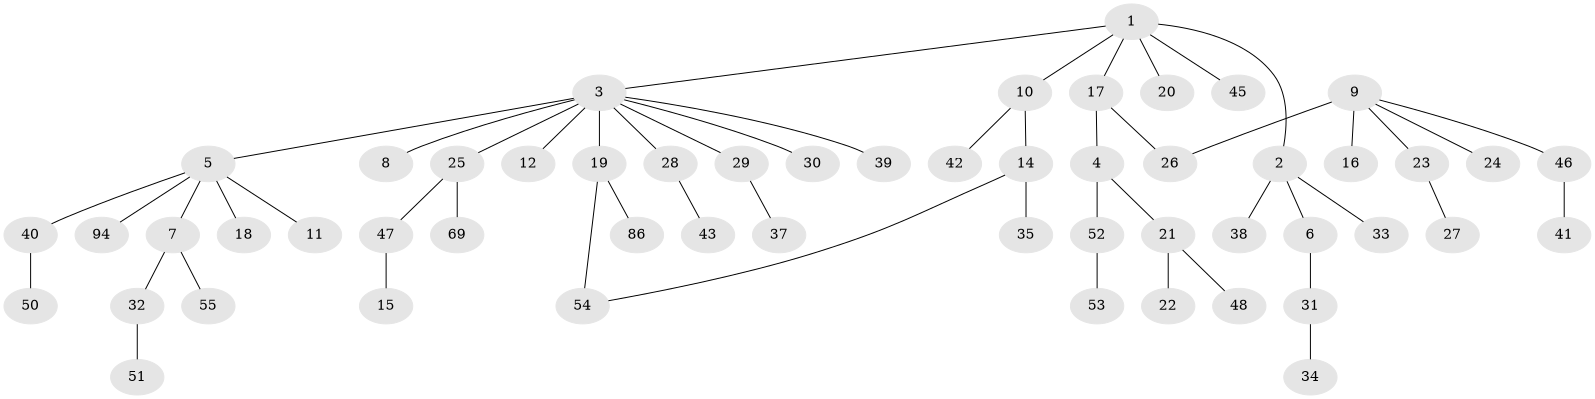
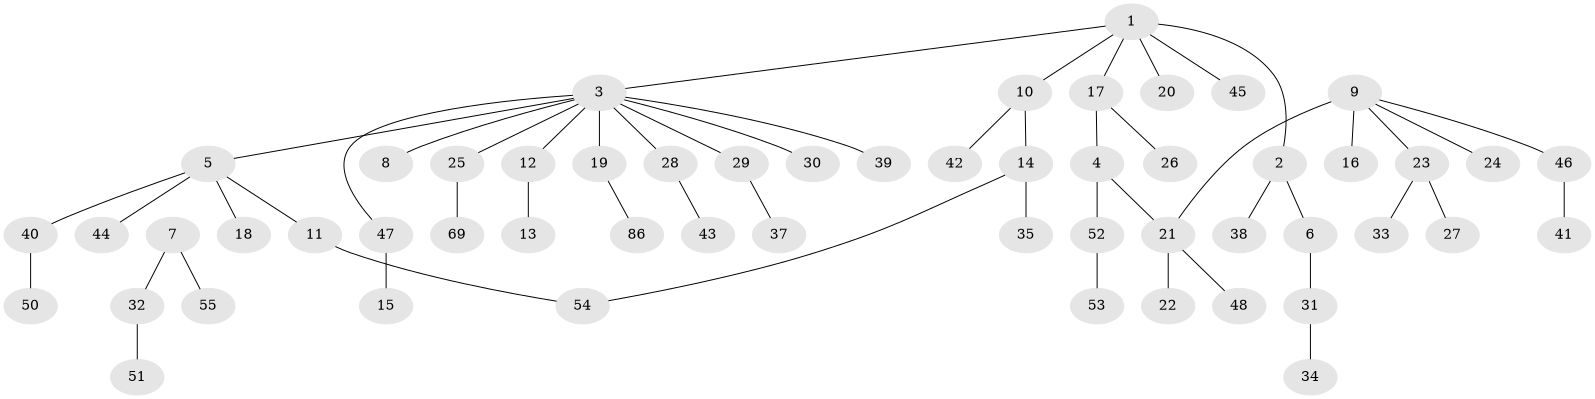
edge "9" -- "26": now "9" -- "21"
edge "25" -- "47": now "3" -- "47"
edge "5" -- "7": removed
edge "2" -- "33": now "23" -- "33"
node "94": label "94" -> "44"
node "13": added
edge "19" -- "54": now "11" -- "54"
